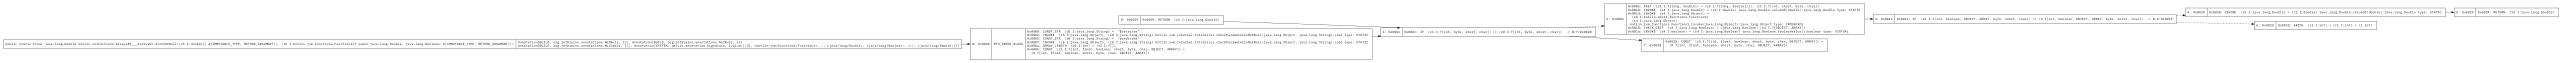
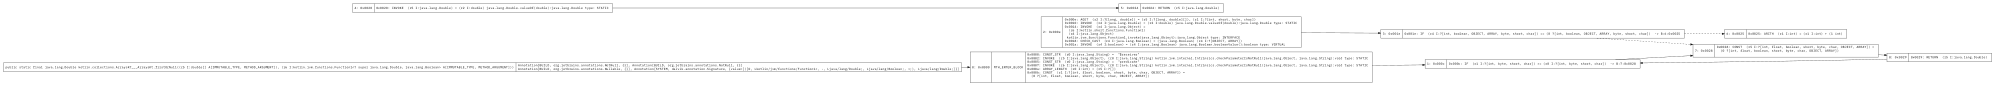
edge "3: 0x001e" -> "4: 0x0020": now "3: 0x001e" -> "7: 0x0028"
edge "1: 0x000c" -> "2: 0x000e": removed
edge "7: 0x0028" -> "8: 0x0029": added
